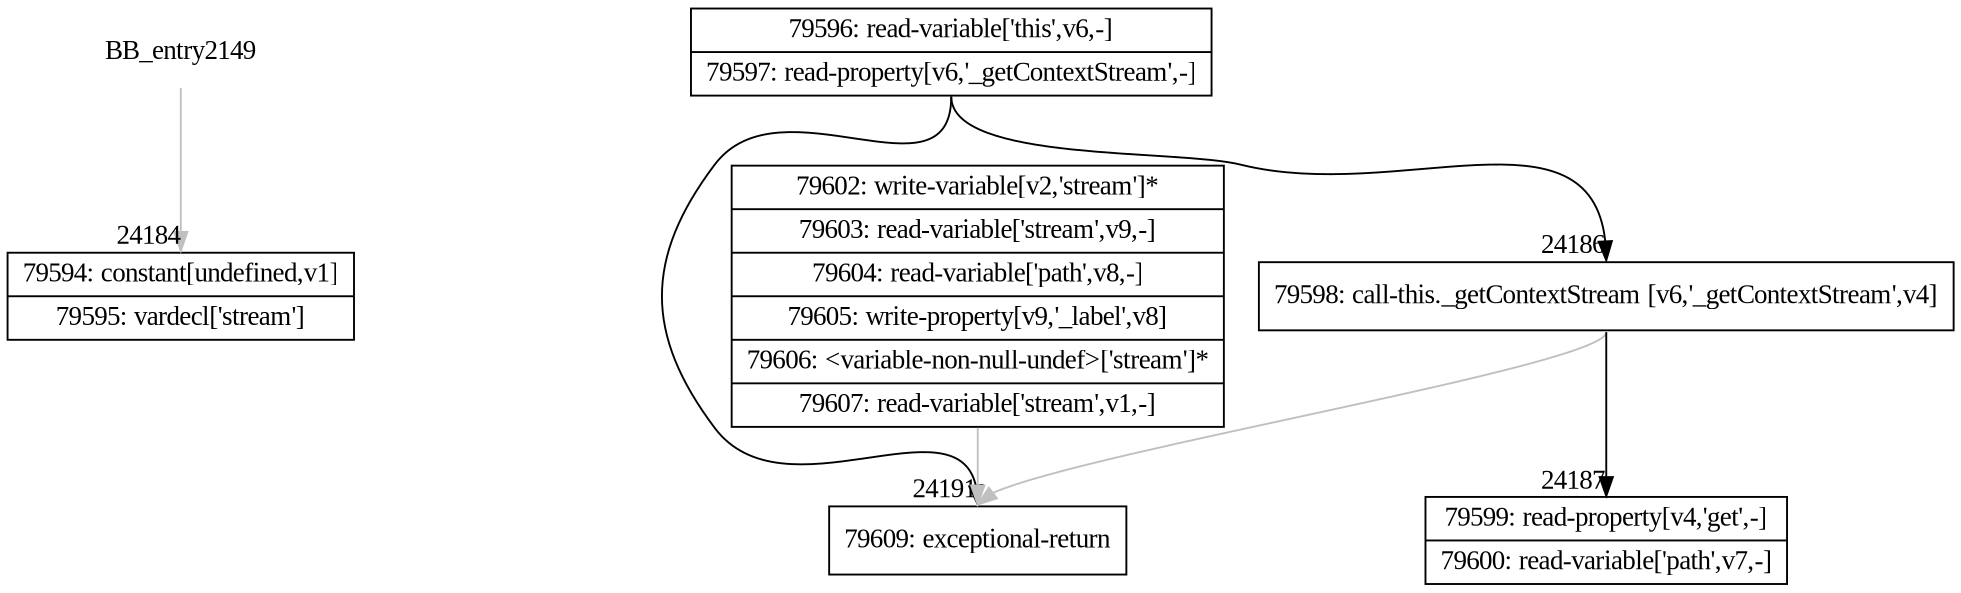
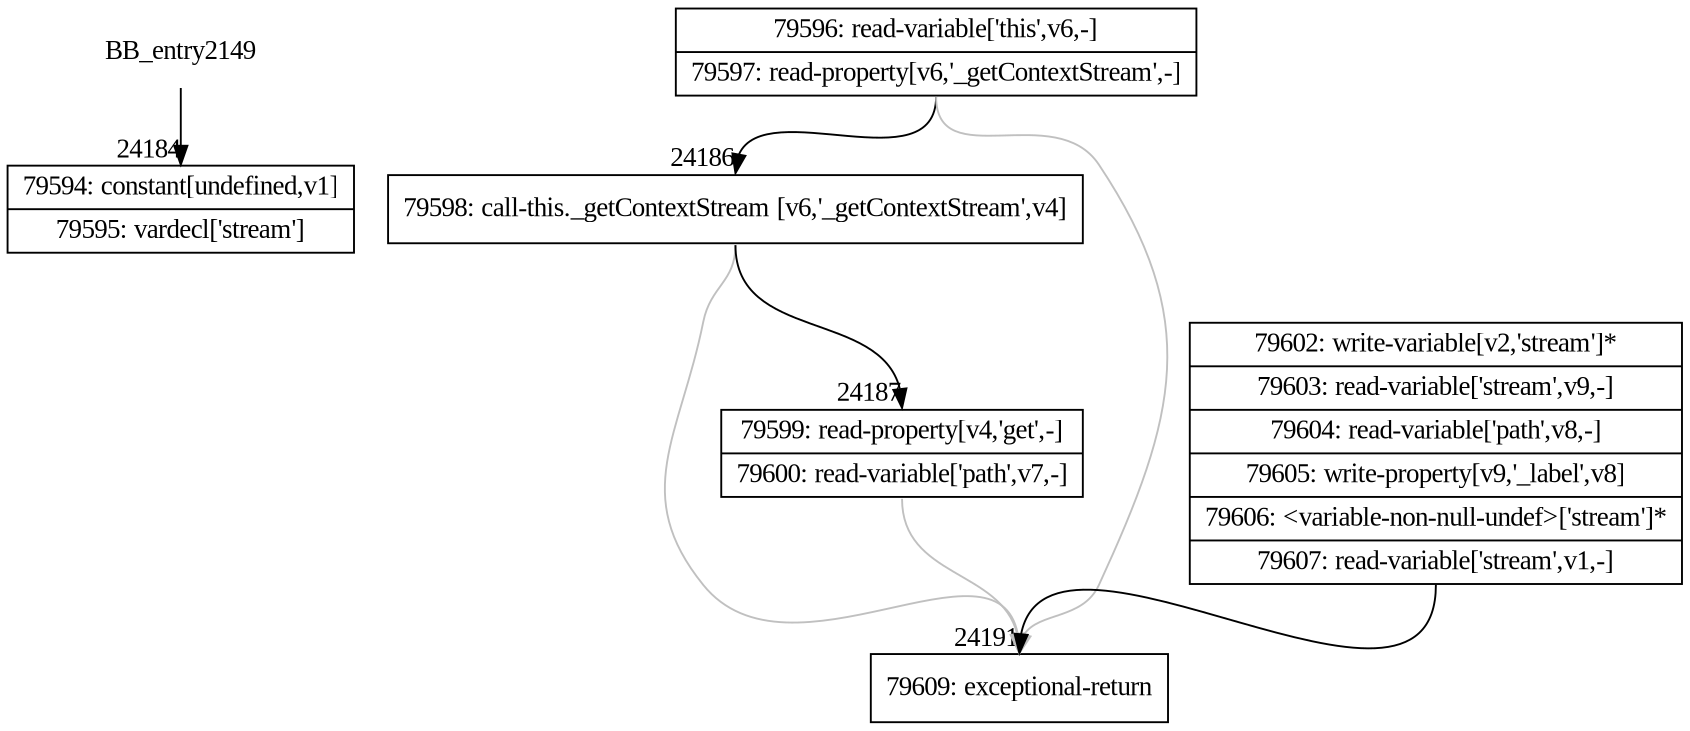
edge "BB_entry2149" -> "79594: constant[undefined,v1]": color gray -> black
edge "79596: read-variable['this',v6,-]" -> "79609: exceptional-return": color black -> gray
edge "79602: write-variable[v2,'stream']*" -> "79609: exceptional-return": color gray -> black
edge "79599: read-property[v4,'get',-]" -> "79609: exceptional-return": added
